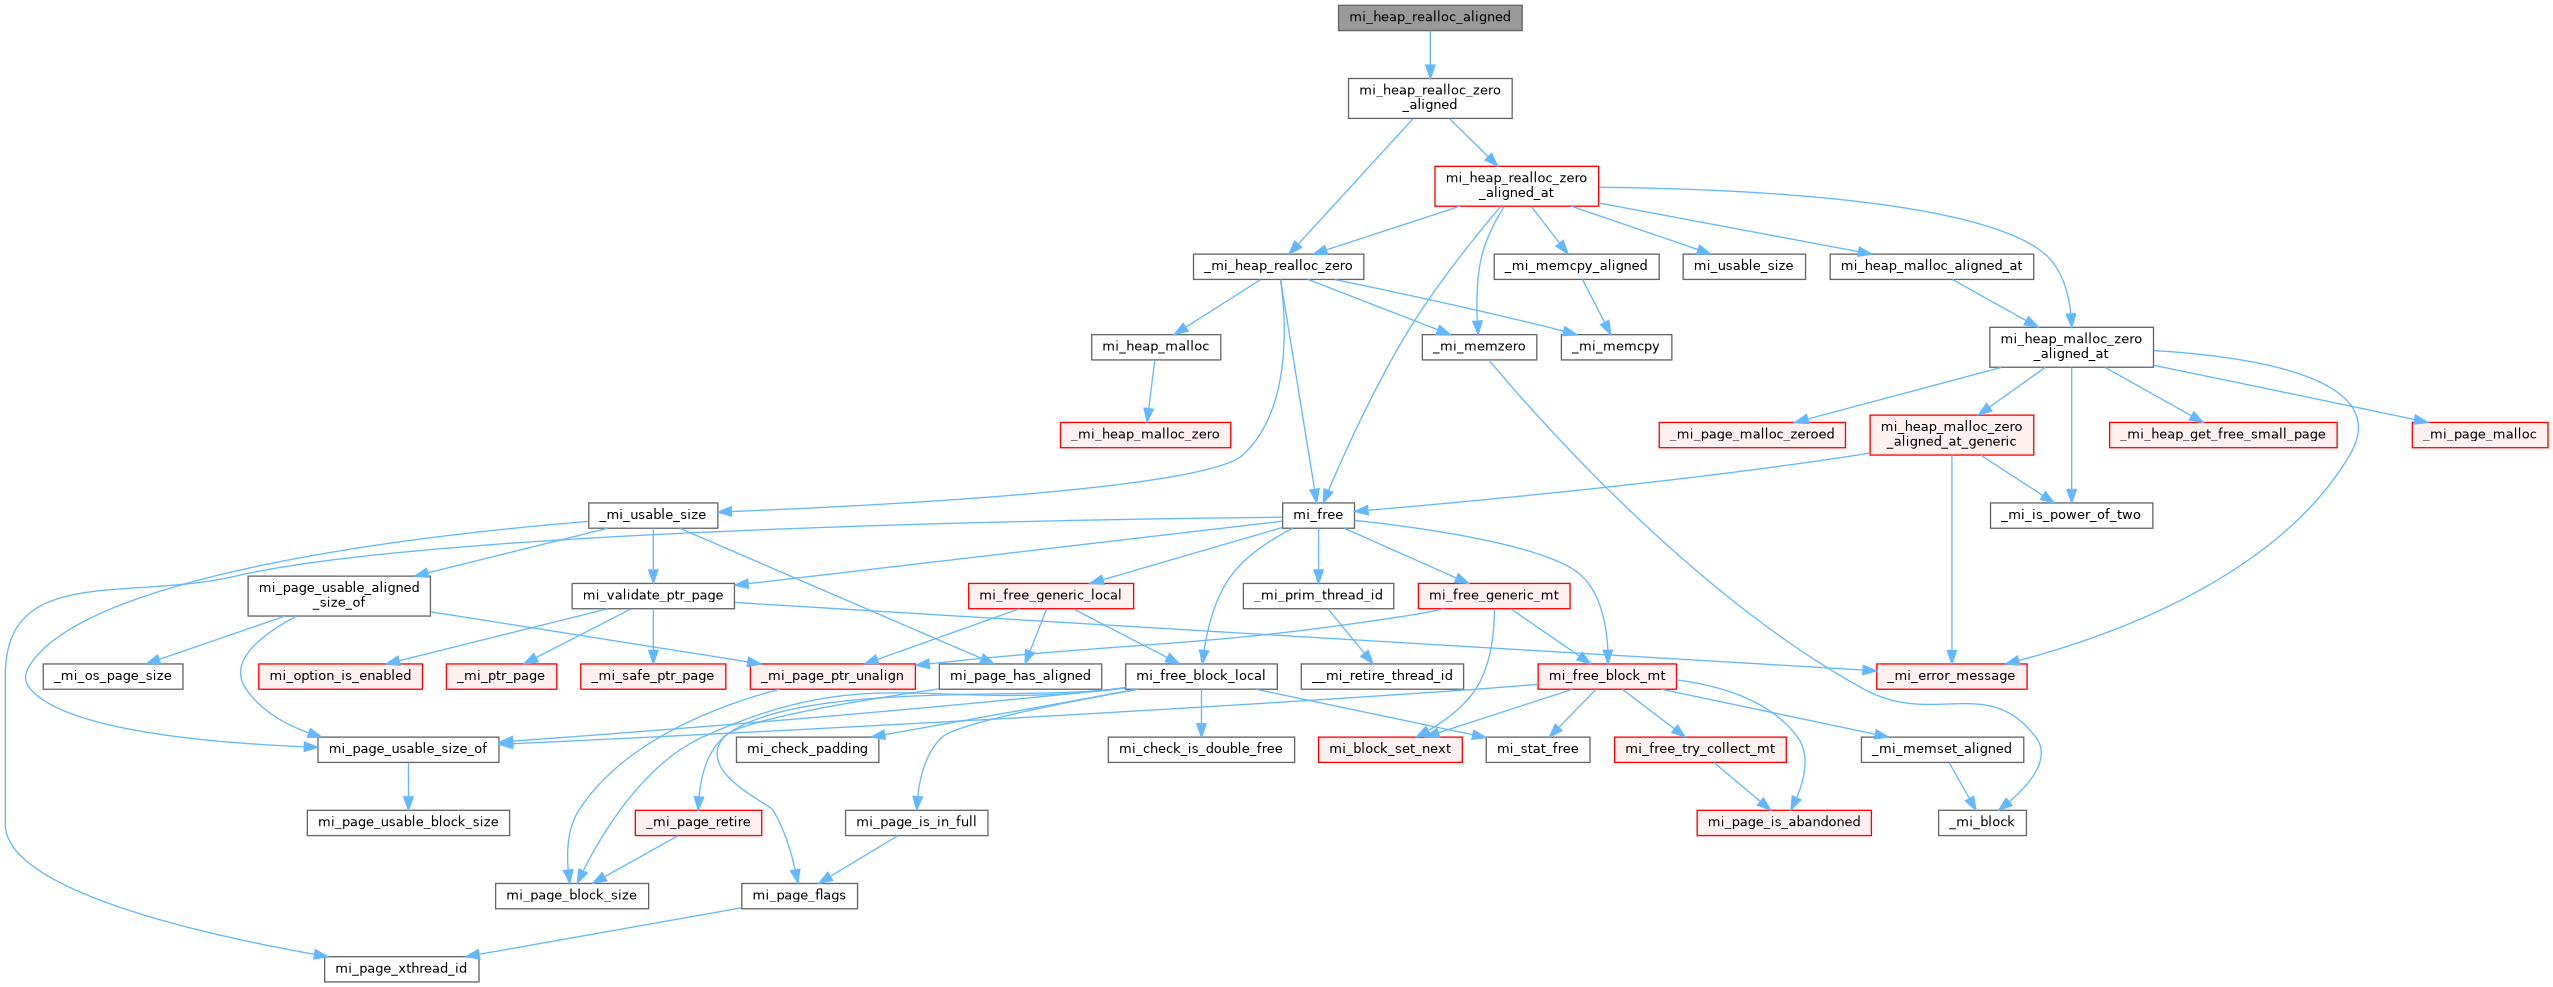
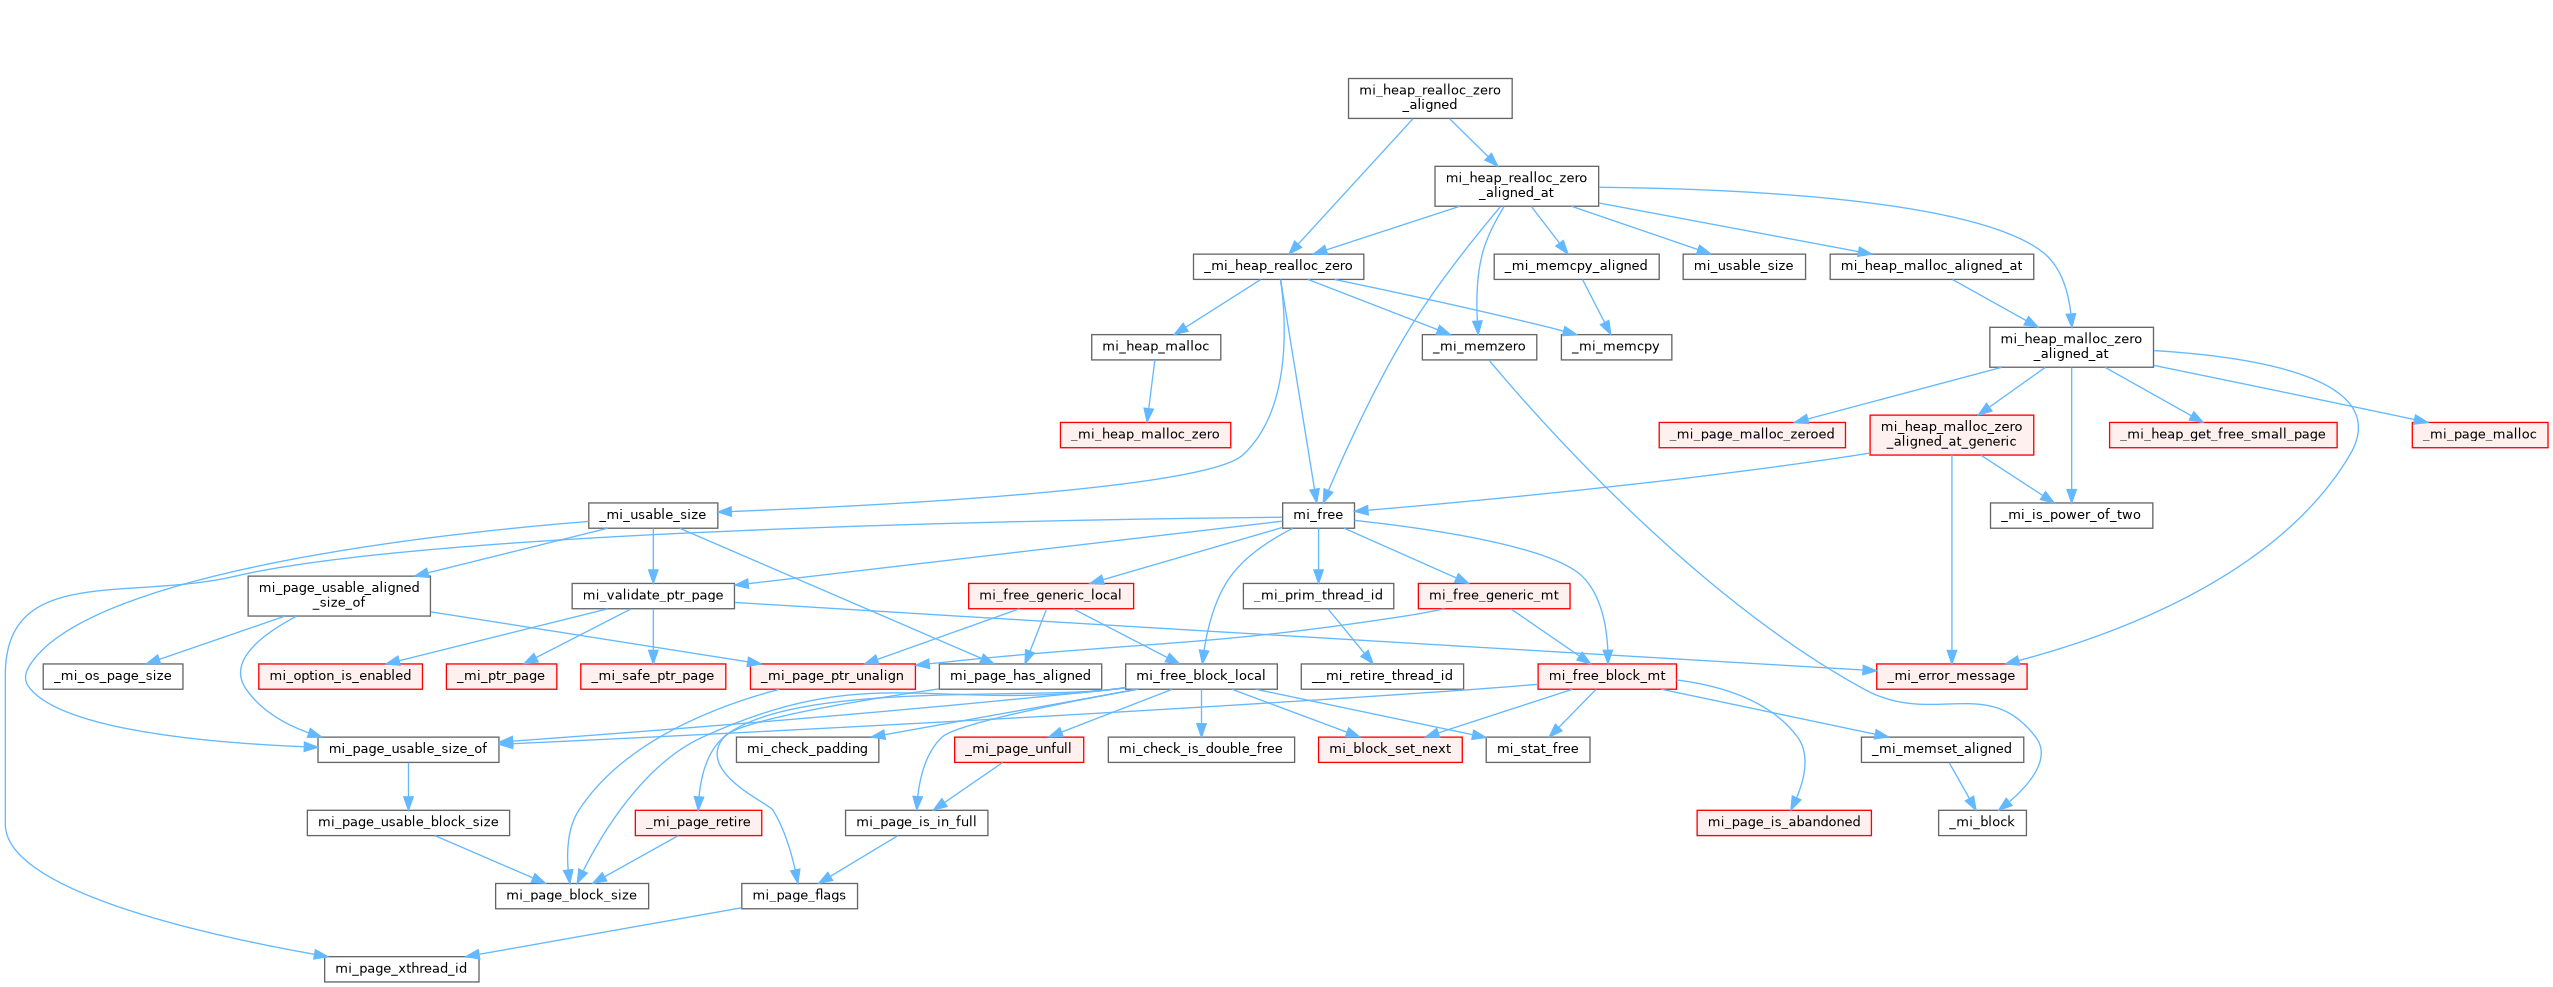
node "mi_heap_realloc_aligned": removed
node "mi_heap_realloc_zero _aligned_at": color red -> grey40
edge "mi_free_generic_mt" -> "mi_block_set_next": now "mi_free_block_local" -> "mi_block_set_next"
node "_mi_page_unfull": added
node "mi_free_try_collect_mt": removed
edge "mi_page_usable_block_size" -> "mi_page_block_size": added
